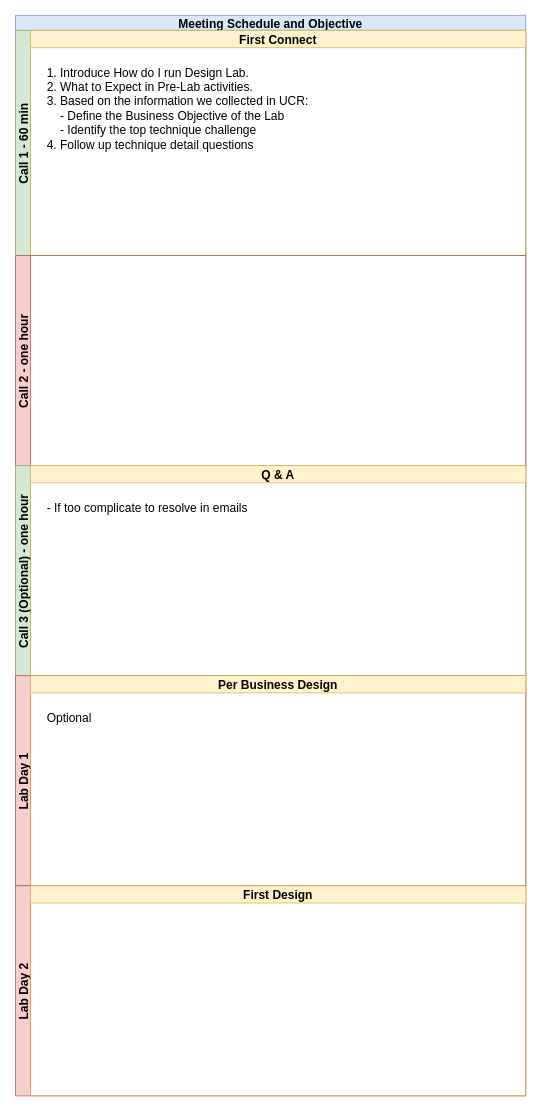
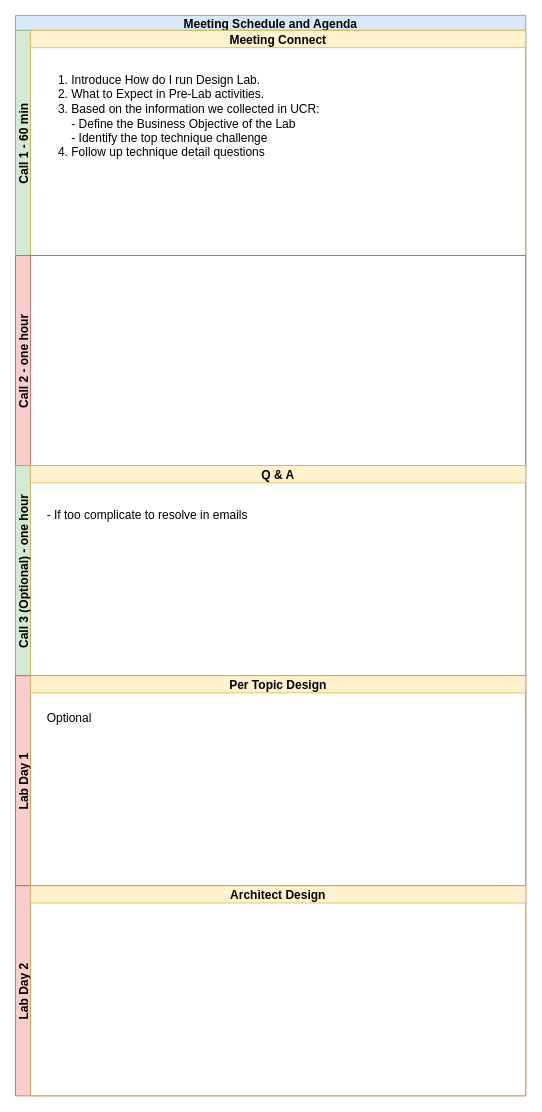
node "Meeting Schedule and Objective": label "Meeting Schedule and Objective" -> "Meeting Schedule and Agenda"
node "First Connect": label "First Connect" -> "Meeting Connect"
node "1. Introduce How do I run Design Lab. 2. What to Expect in Pre-Lab activities. 3. Based on the information we collected in UCR: - Define the Business Objective of the Lab - Identify the top technique challenge 4. Follow up technique detail questions": moved (278, 150) -> (289, 158)
node "- If too complicate to resolve in emails": moved (278, 578) -> (278, 585)
node "Per Business Design": label "Per Business Design" -> "Per Topic Design"
node "First Design": label "First Design" -> "Architect Design"
